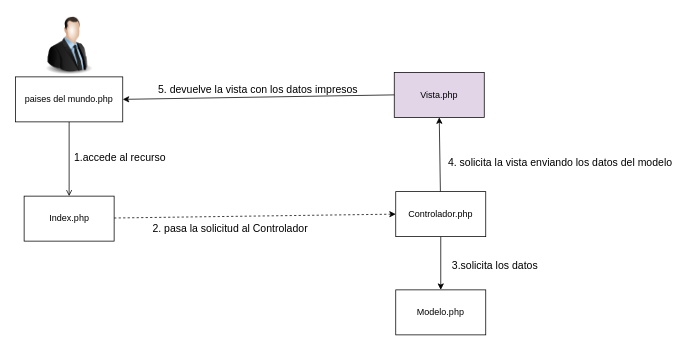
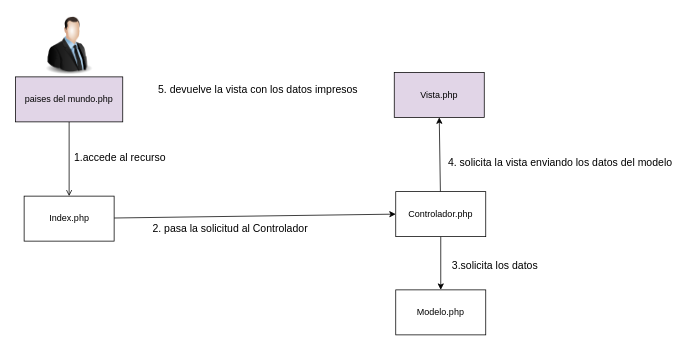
edge "Vista.php" -> "paises del mundo.php": removed
node "paises del mundo.php": fillcolor #ffffff -> #e1d5e7
edge "Index.php" -> "Controlador.php": style dashed -> solid
